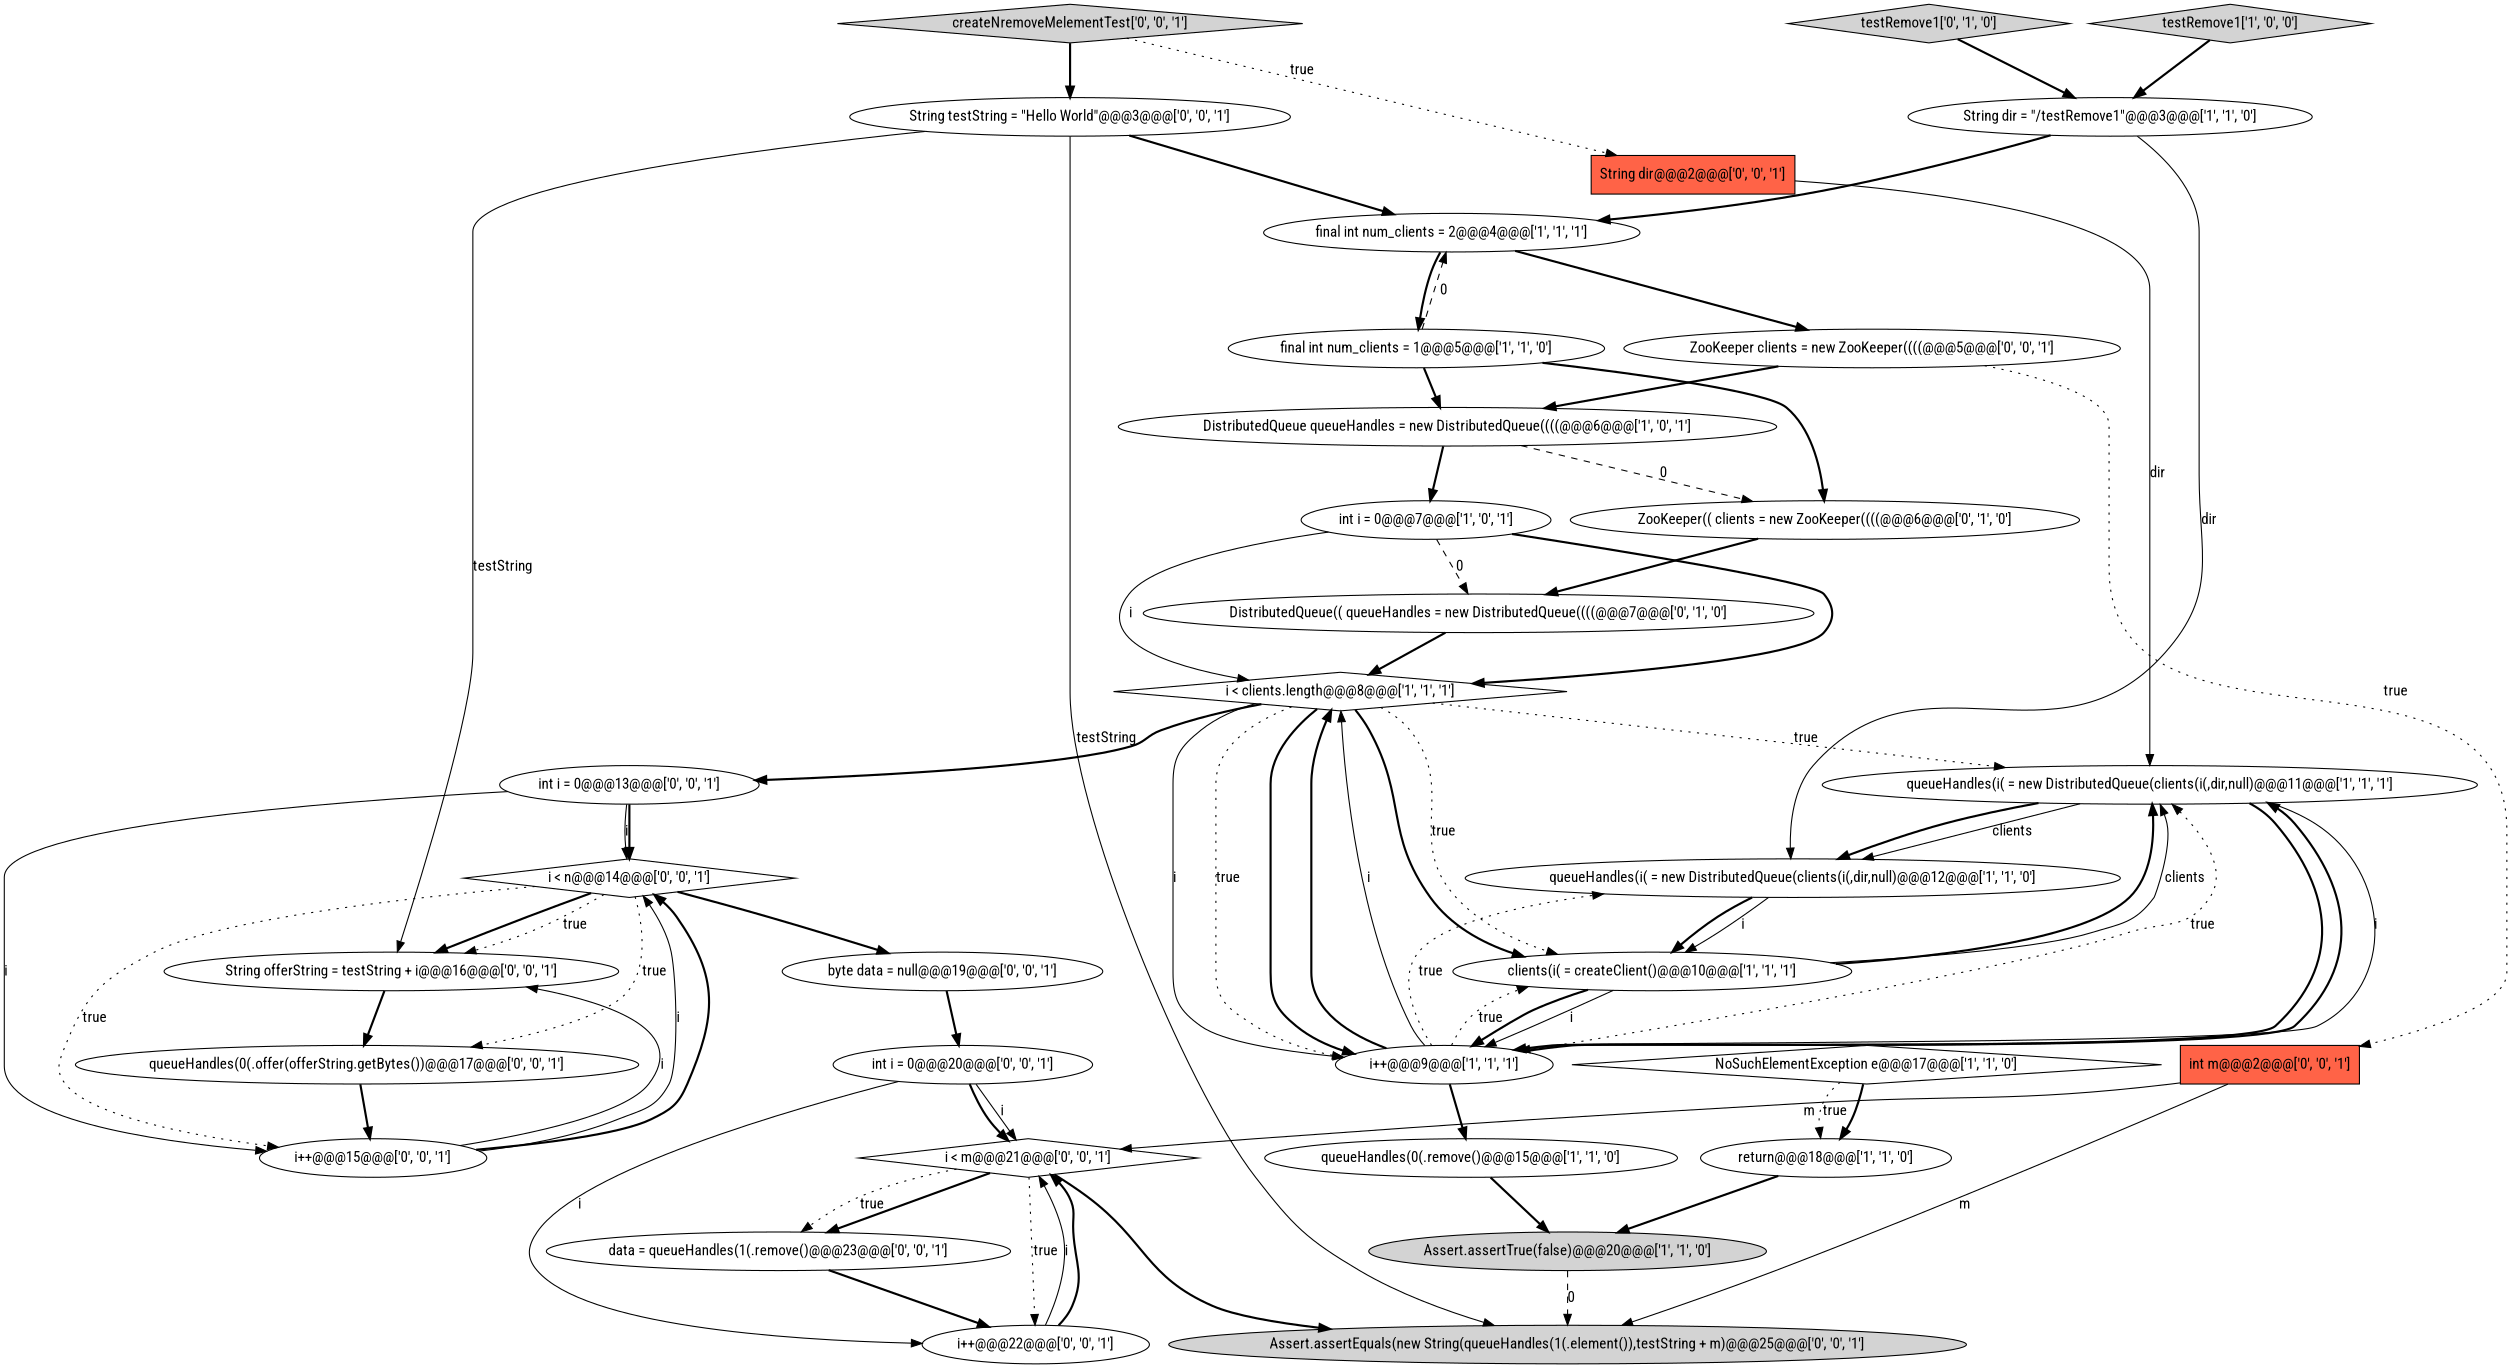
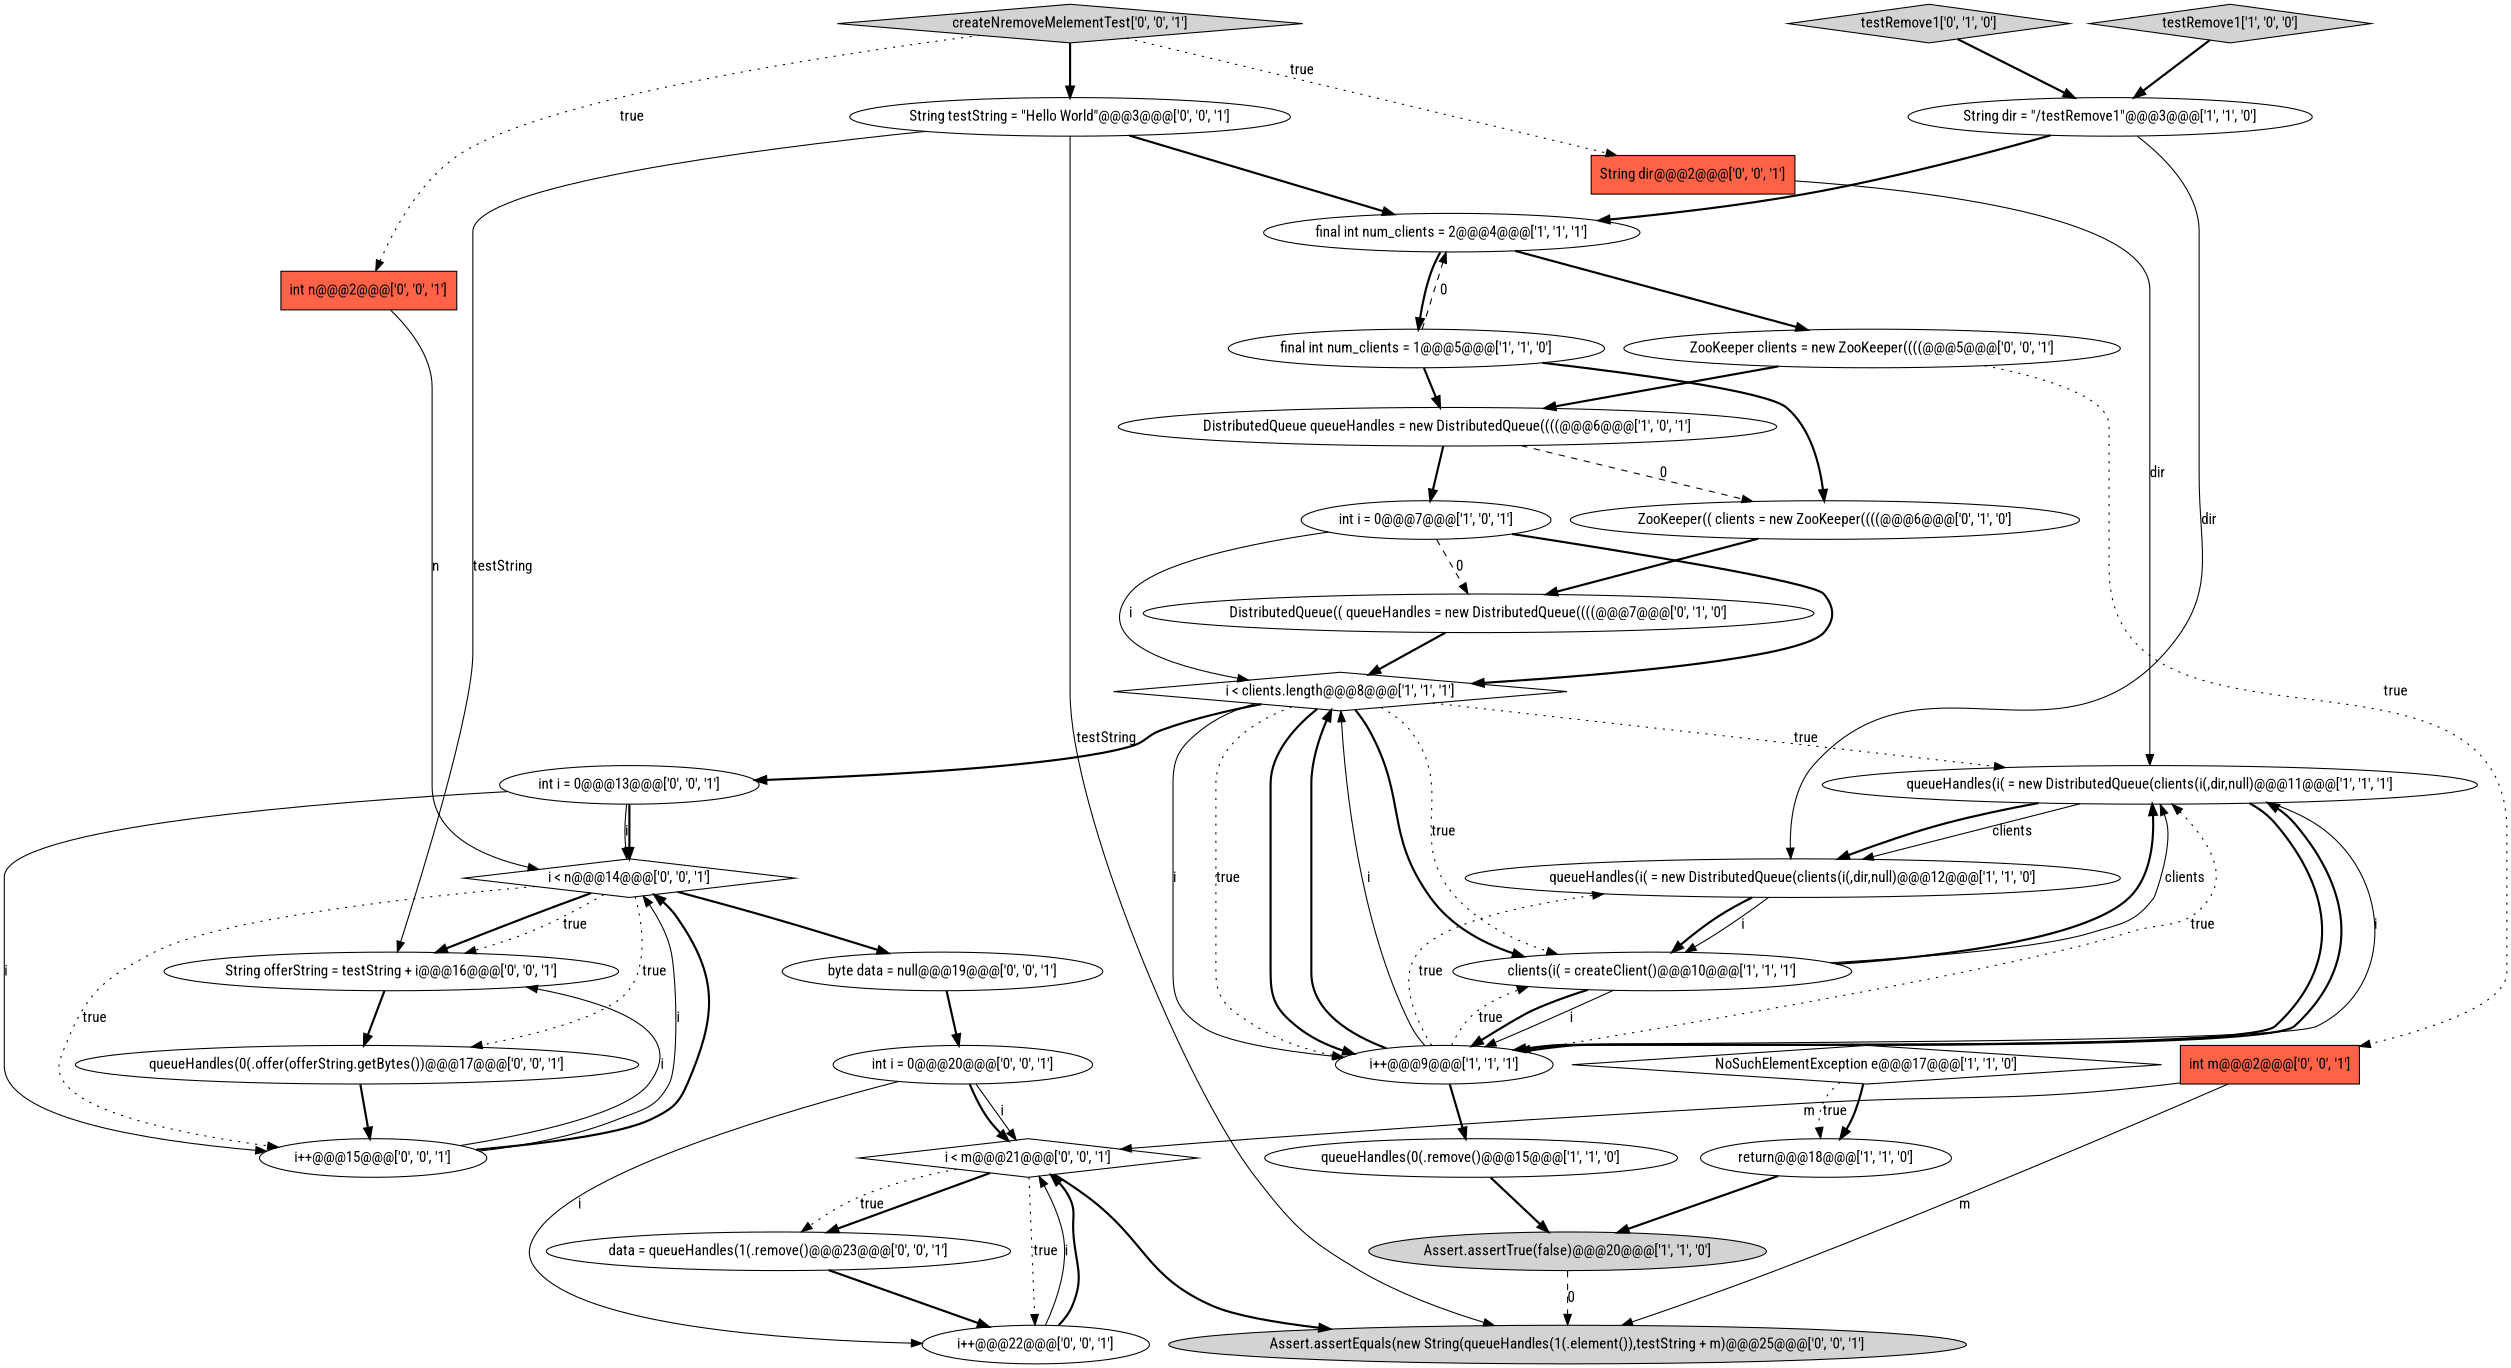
node "int n@@@2@@@['0', '0', '1']": added
